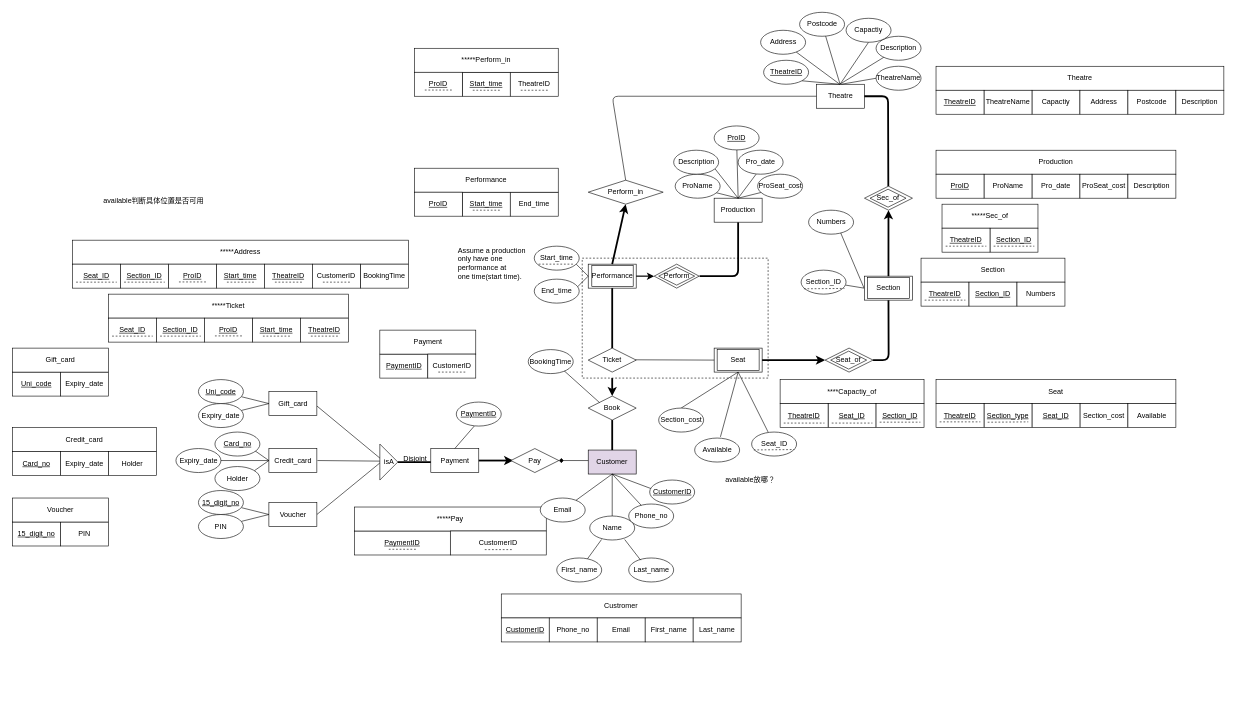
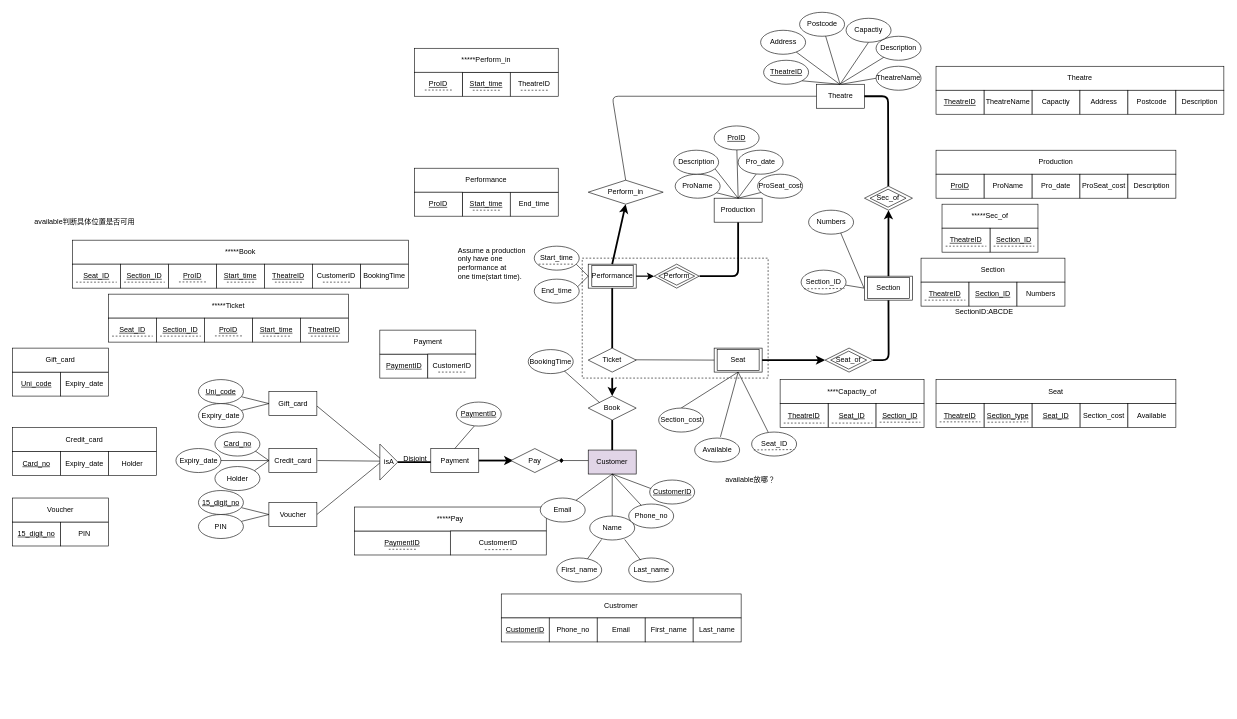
node "available判断具体位置是否可用": moved (153, 201) -> (84, 222)
node "*****Address": label "*****Address" -> "*****Book"
node "SectionID:ABCDE": added
